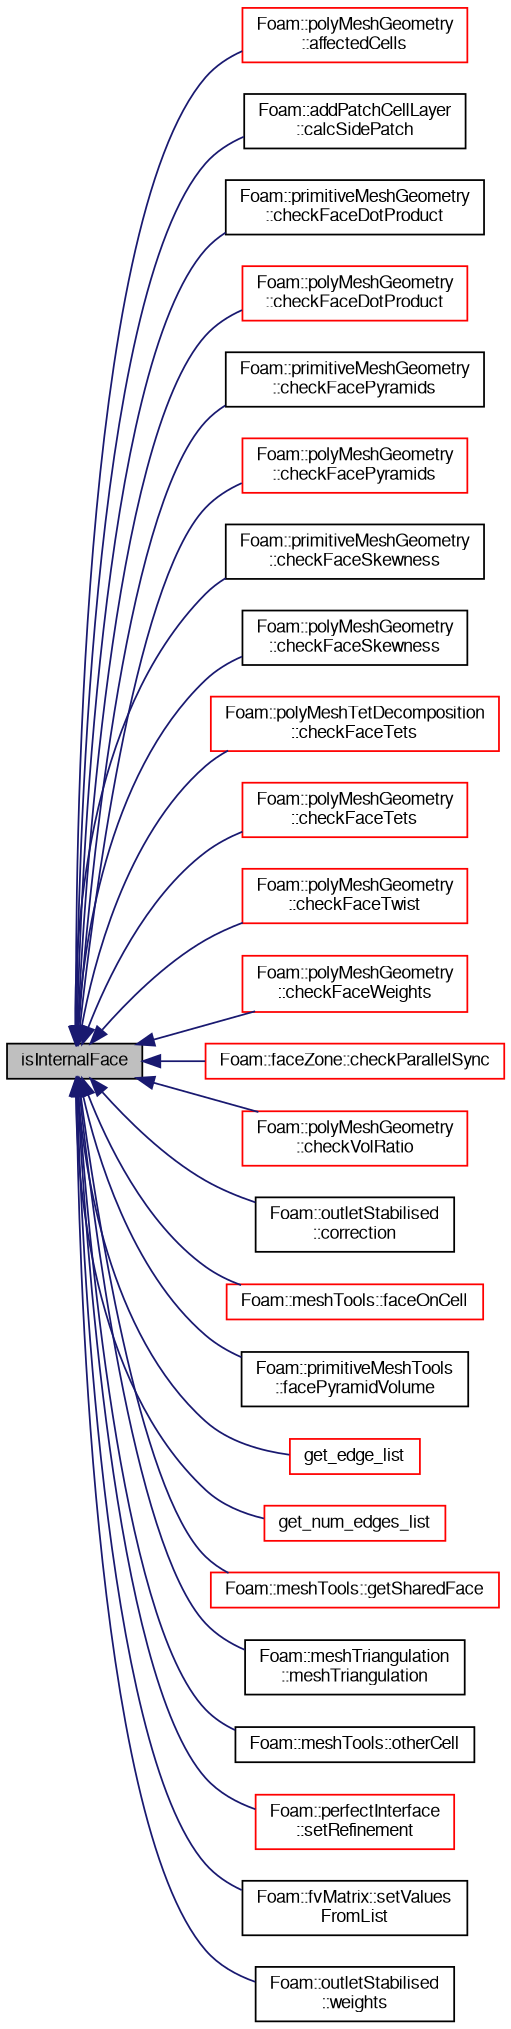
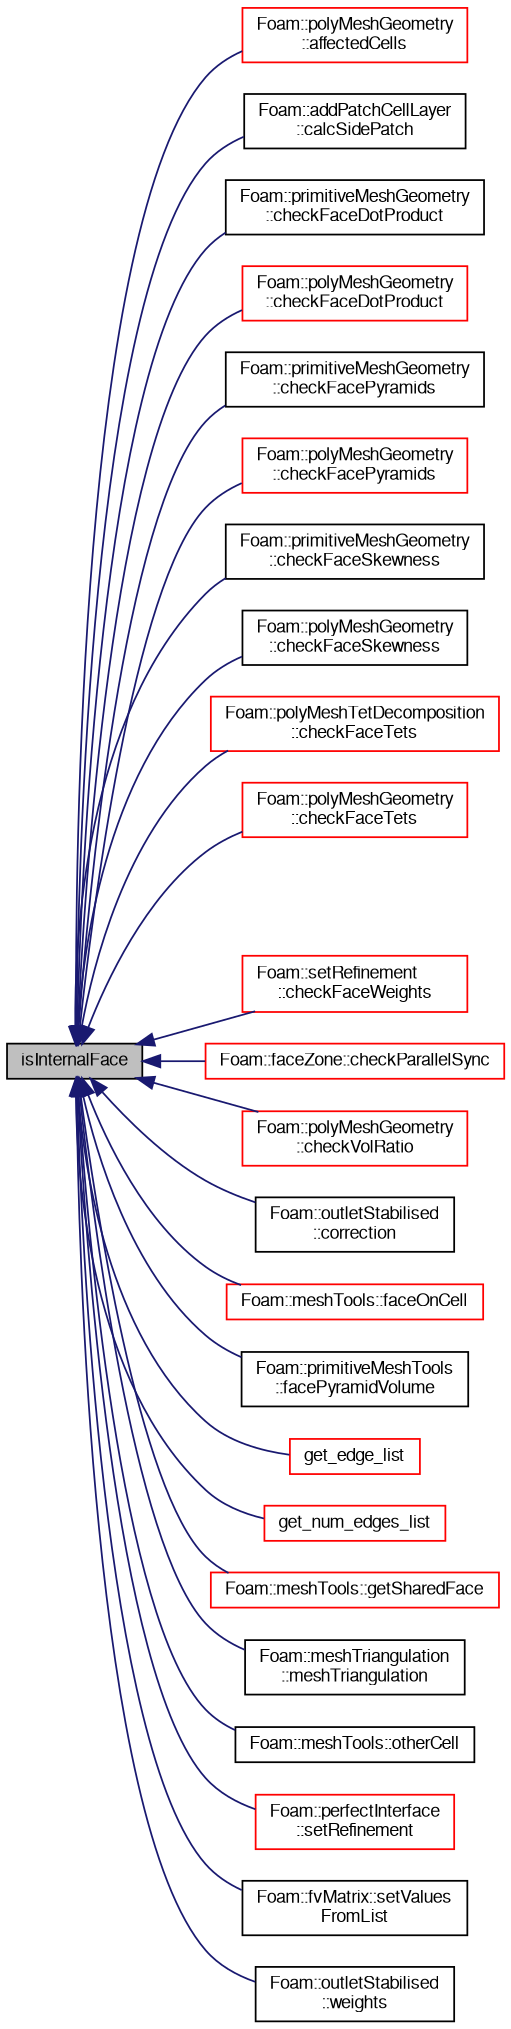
node "Foam::polyMeshGeometry ::checkFaceTwist": removed
node "Foam::polyMeshGeometry ::checkFaceWeights": label "Foam::polyMeshGeometry ::checkFaceWeights" -> "Foam::setRefinement ::checkFaceWeights"
